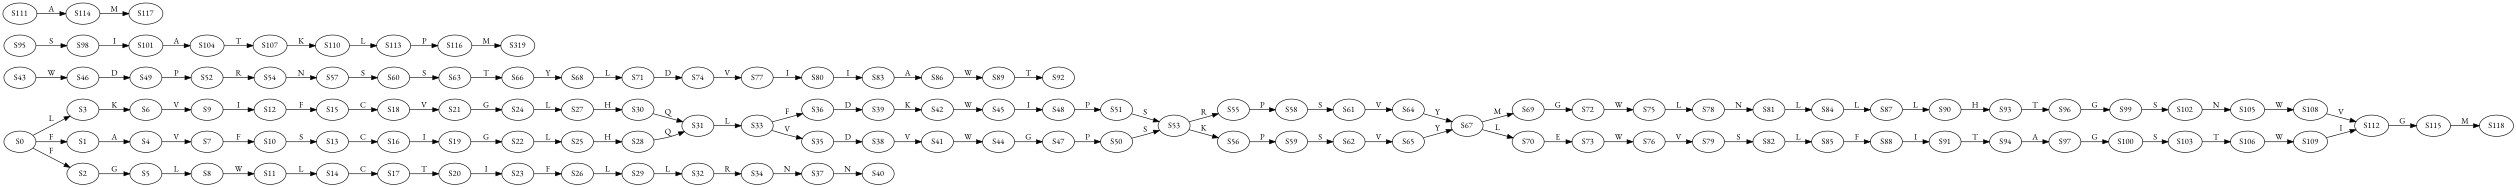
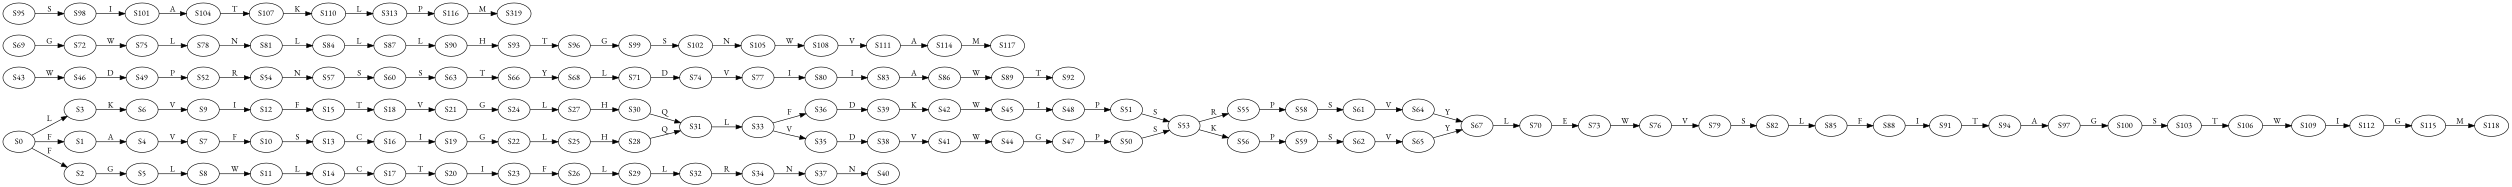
node "S113": label "S113" -> "S313"
edge "S15" -> "S18": label "C" -> "T"
edge "S108" -> "S112": now "S108" -> "S111"
edge "S67" -> "S69": removed, label "M"
